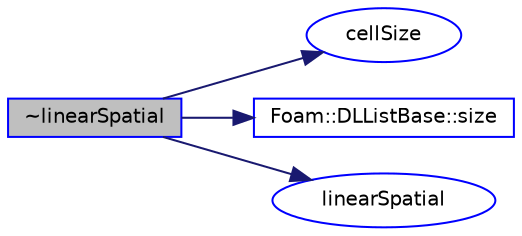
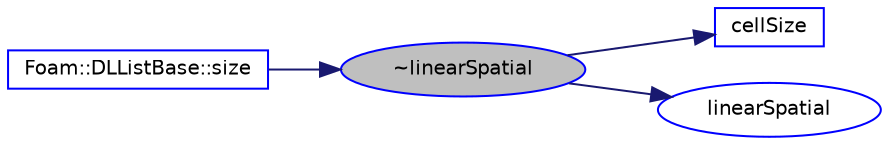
node "cellSize": shape ellipse -> box
node "~linearSpatial": shape box -> ellipse
edge "~linearSpatial" -> "Foam::DLListBase::size": reversed
